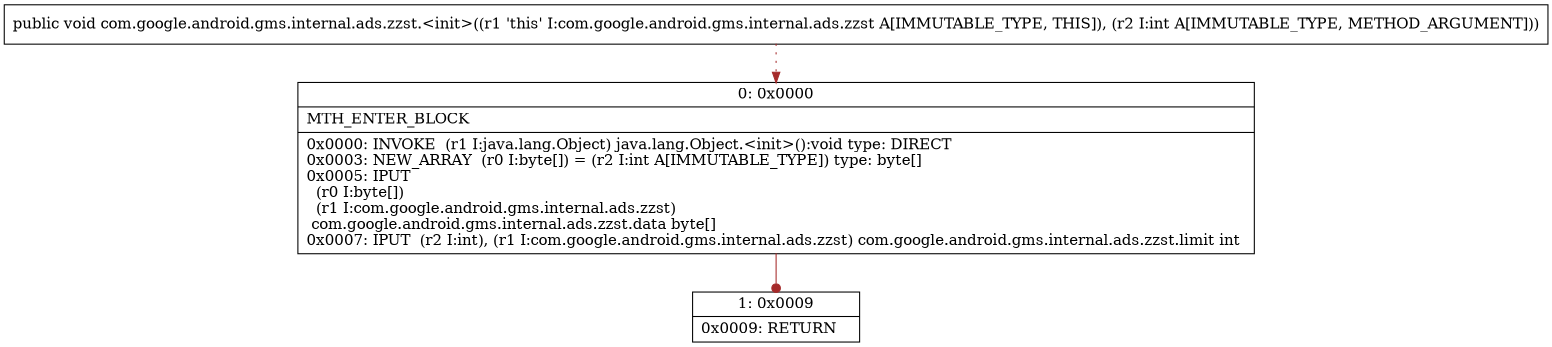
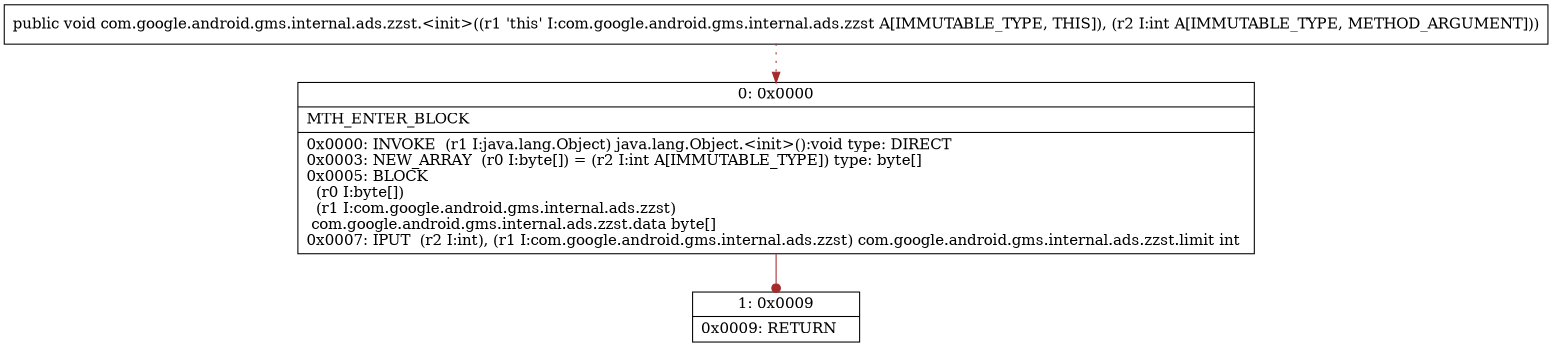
node "0: 0x0000": text "0x0005: IPUT" -> "0x0005: BLOCK"
